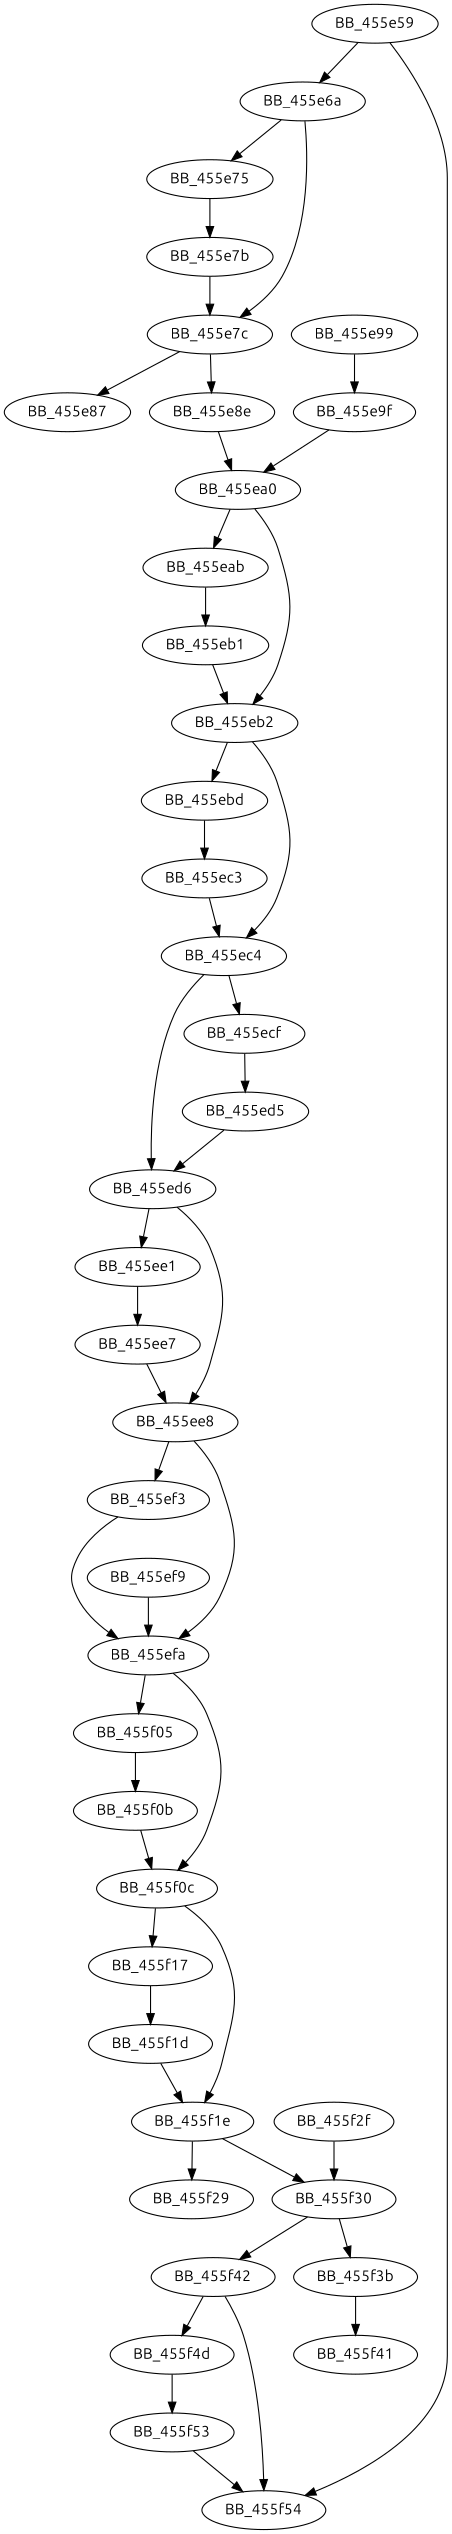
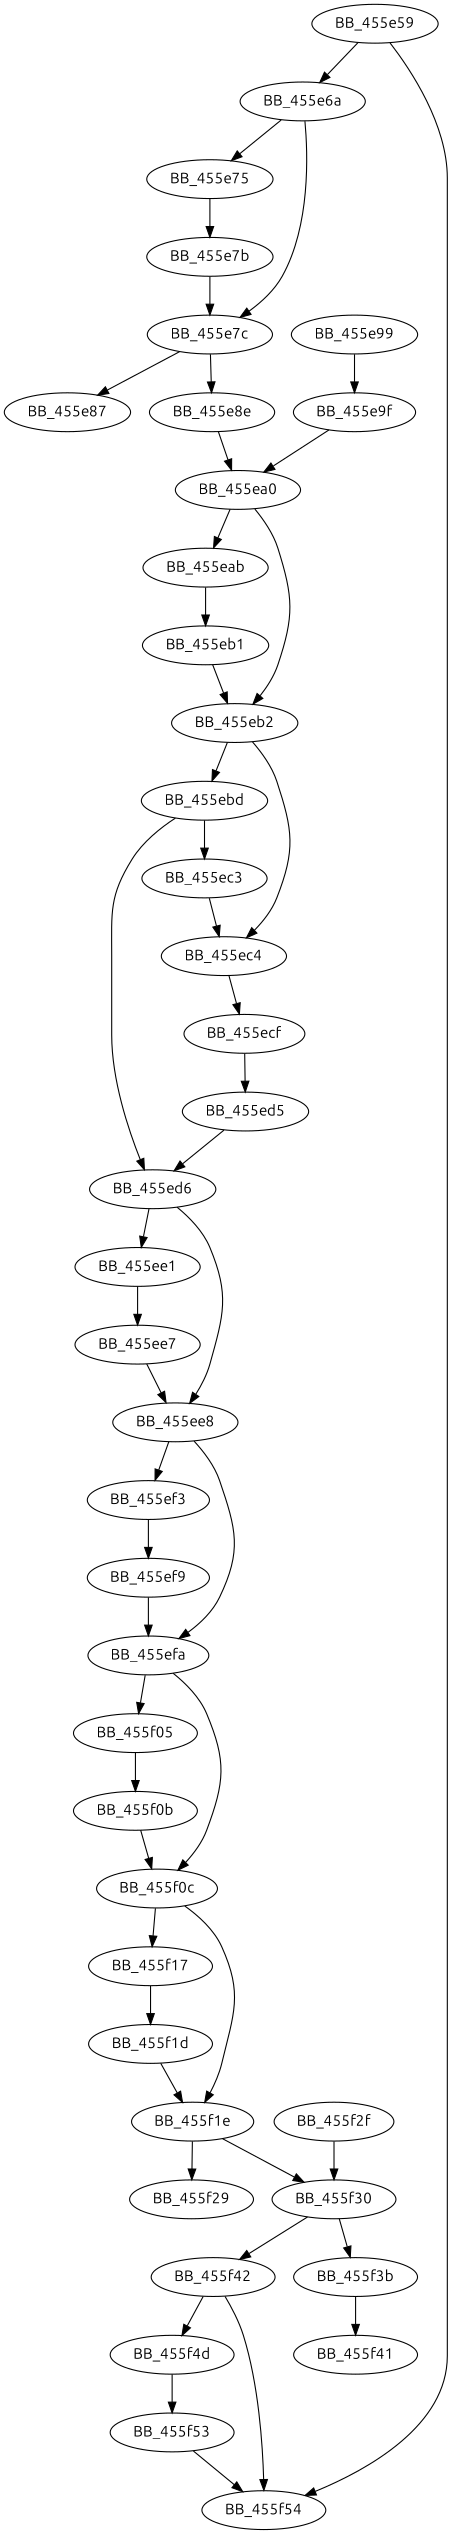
edge "BB_455ec4" -> "BB_455ed6": now "BB_455ebd" -> "BB_455ed6"
edge "BB_455ef3" -> "BB_455efa": now "BB_455ef3" -> "BB_455ef9"
